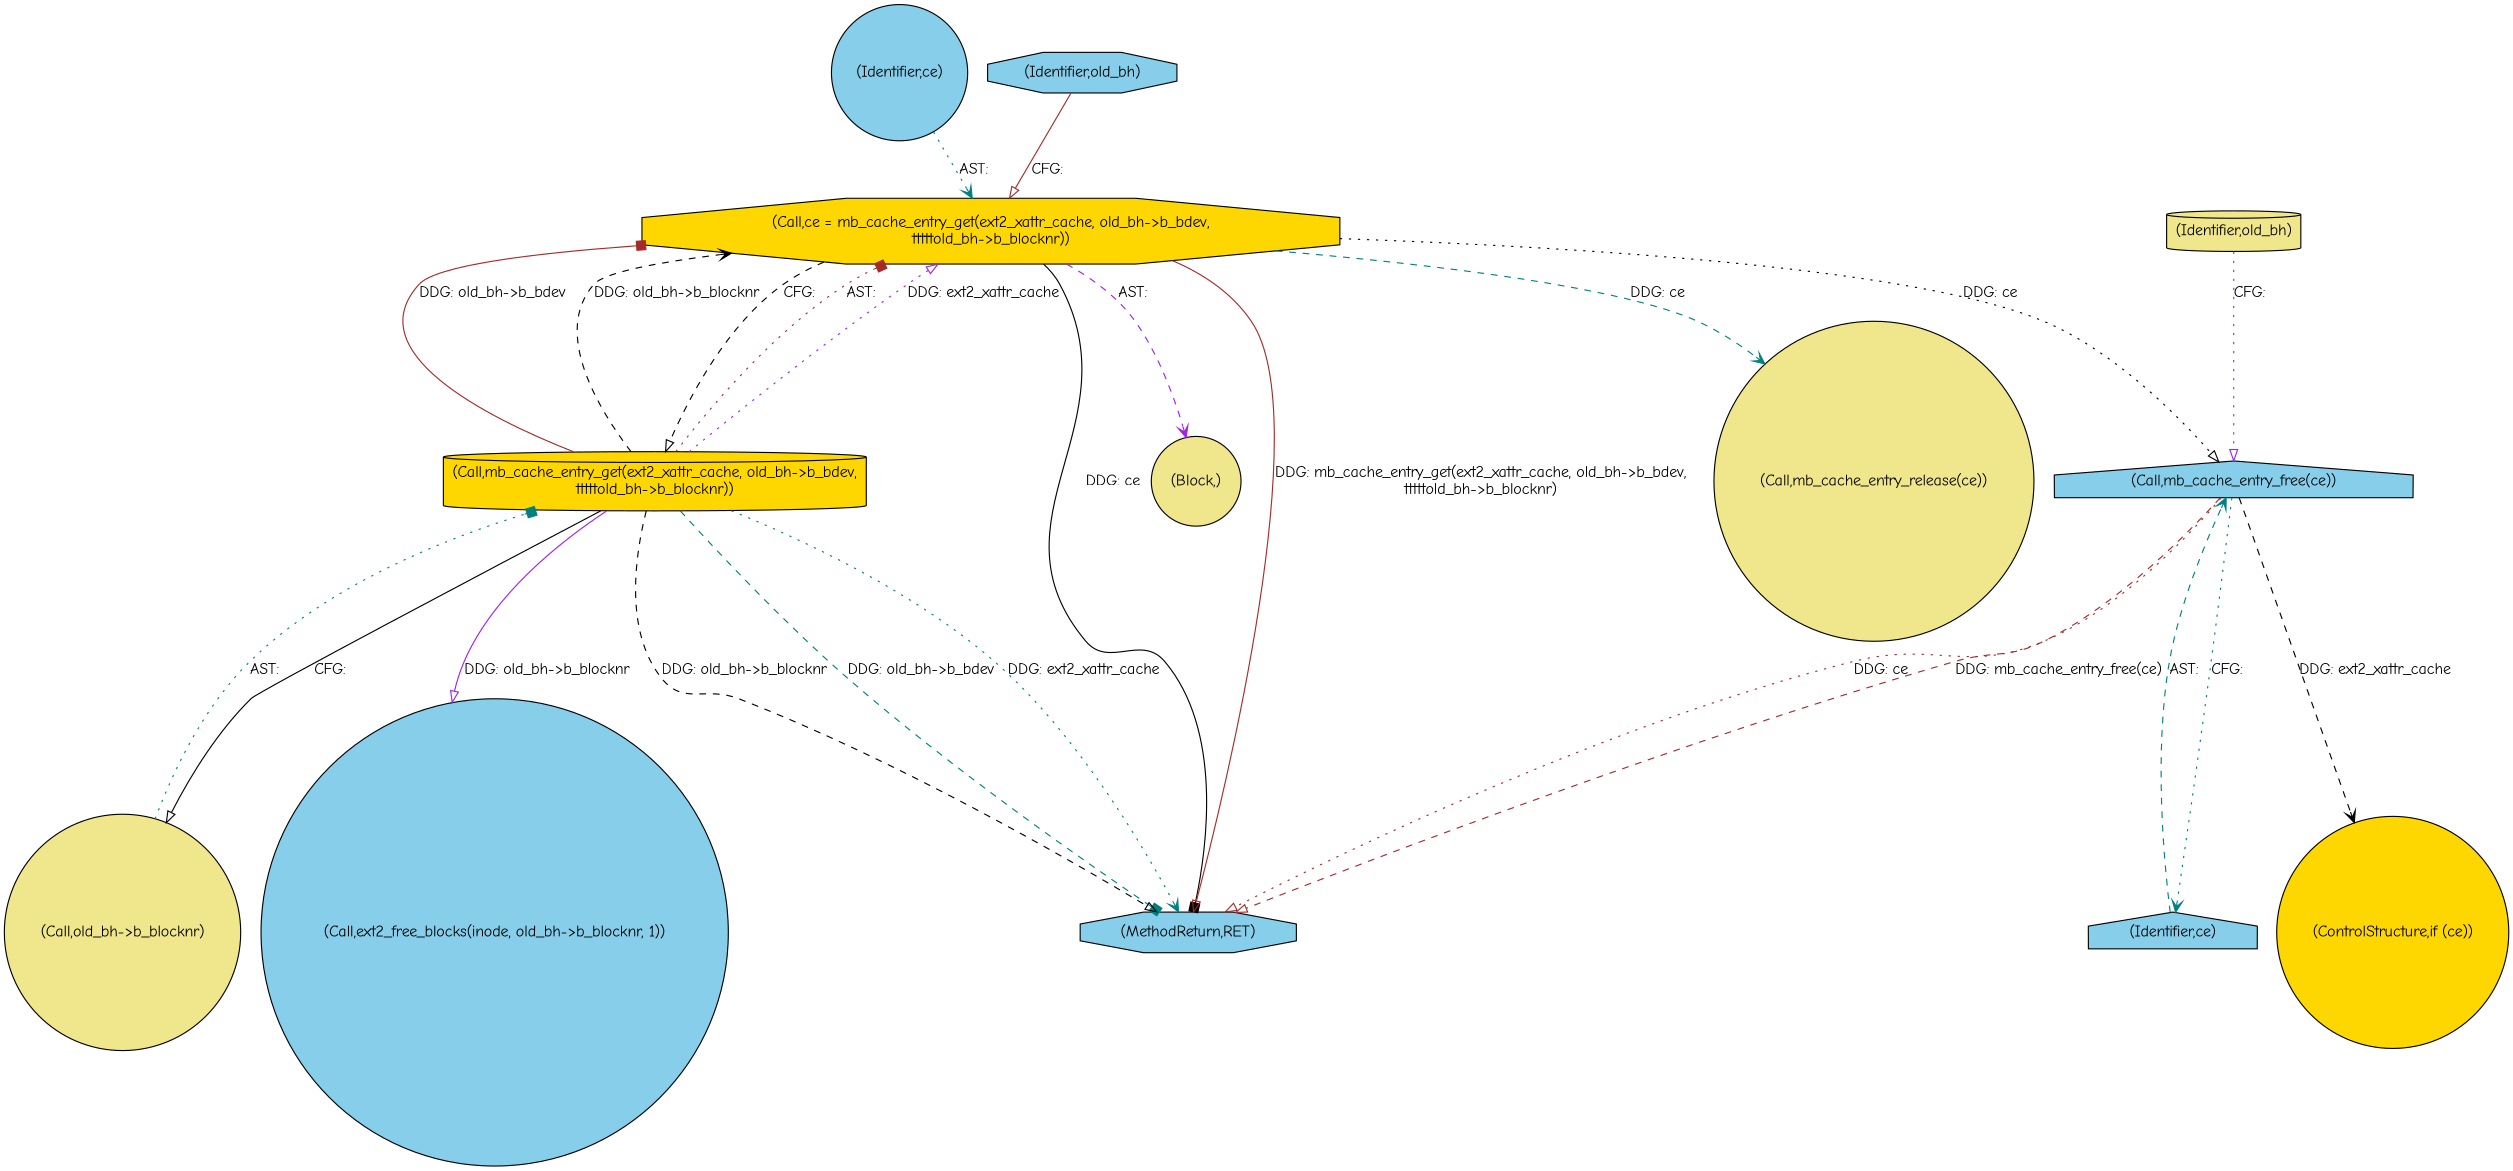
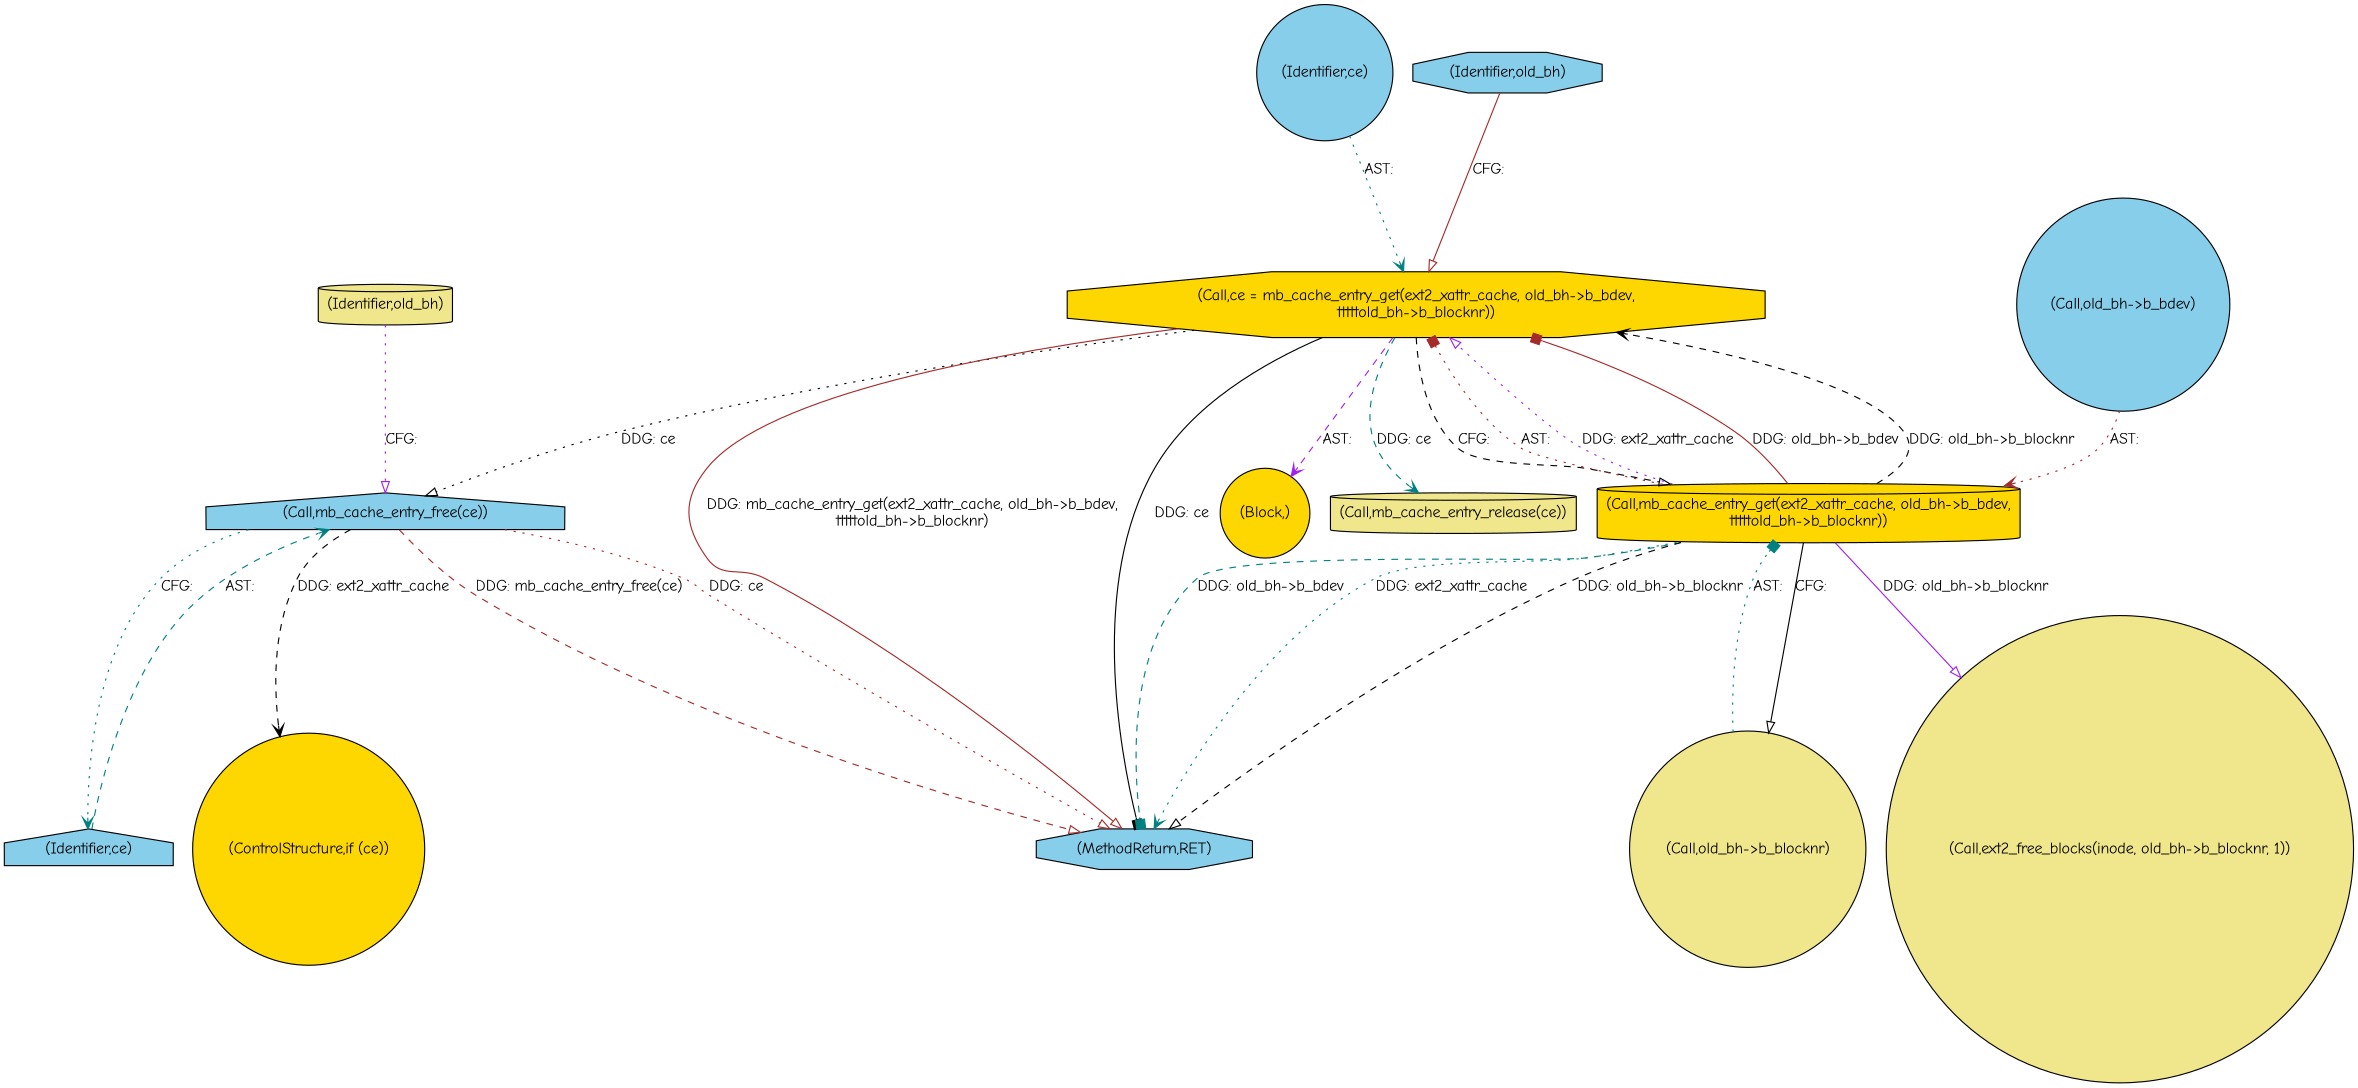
node "(Call,old_bh->b_bdev)": added
node "(Block,)": fillcolor khaki -> gold
node "(Call,mb_cache_entry_release(ce))": shape circle -> cylinder
node "(Call,ext2_free_blocks(inode, old_bh->b_blocknr, 1))": fillcolor skyblue -> khaki
